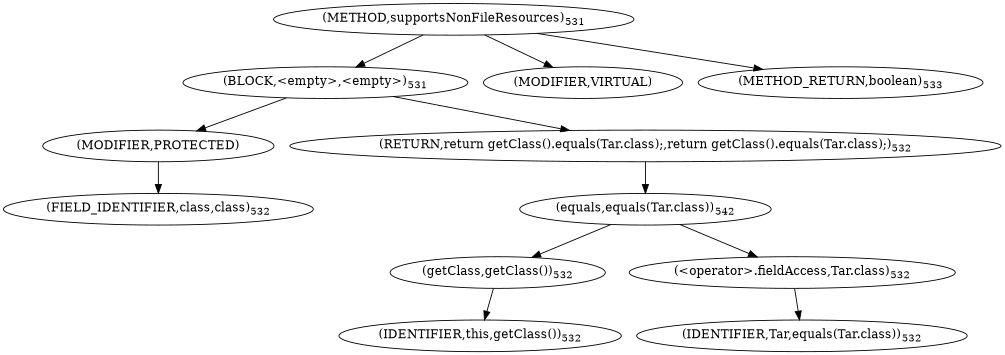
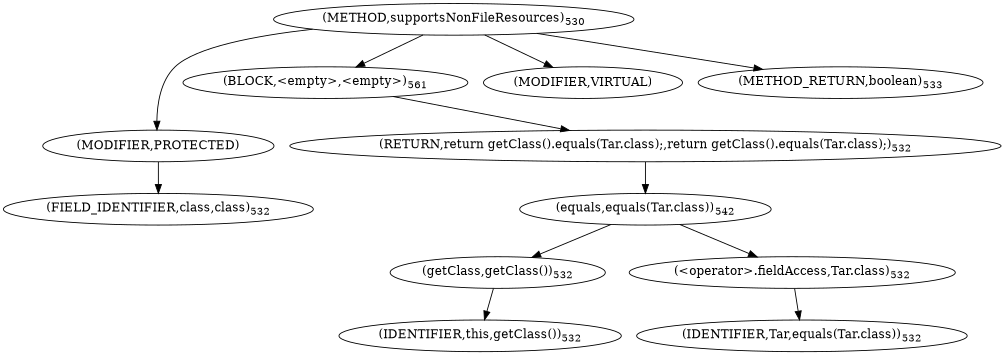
node "(METHOD,supportsNonFileResources)": text "531" -> "530"
node "(BLOCK,<empty>,<empty>)": text "531" -> "561"
edge "(BLOCK,<empty>,<empty>)" -> "(MODIFIER,PROTECTED)": now "(METHOD,supportsNonFileResources)" -> "(MODIFIER,PROTECTED)"
